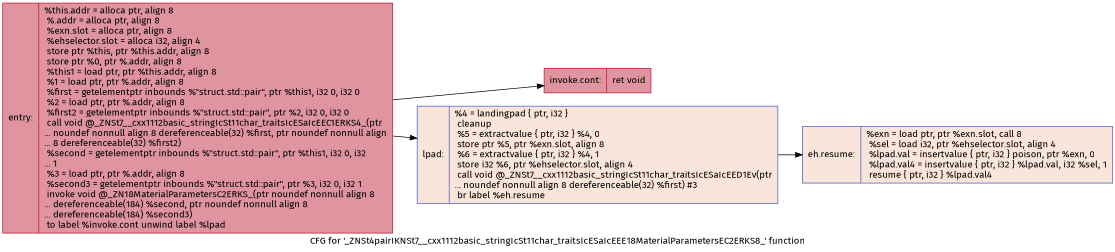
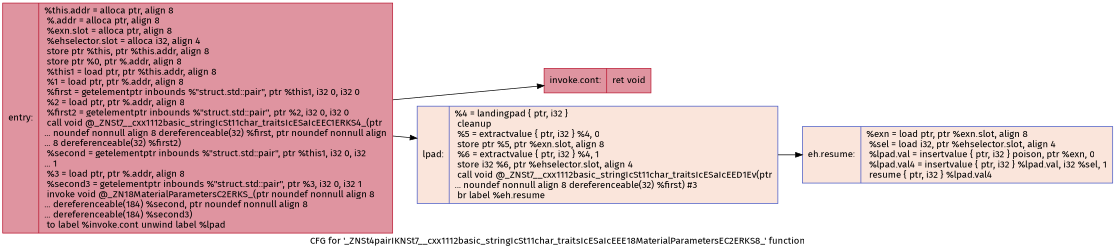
node "eh.resume:": text "%exn = load ptr, ptr %exn.slot, call 8" -> "%exn = load ptr, ptr %exn.slot, align 8"
